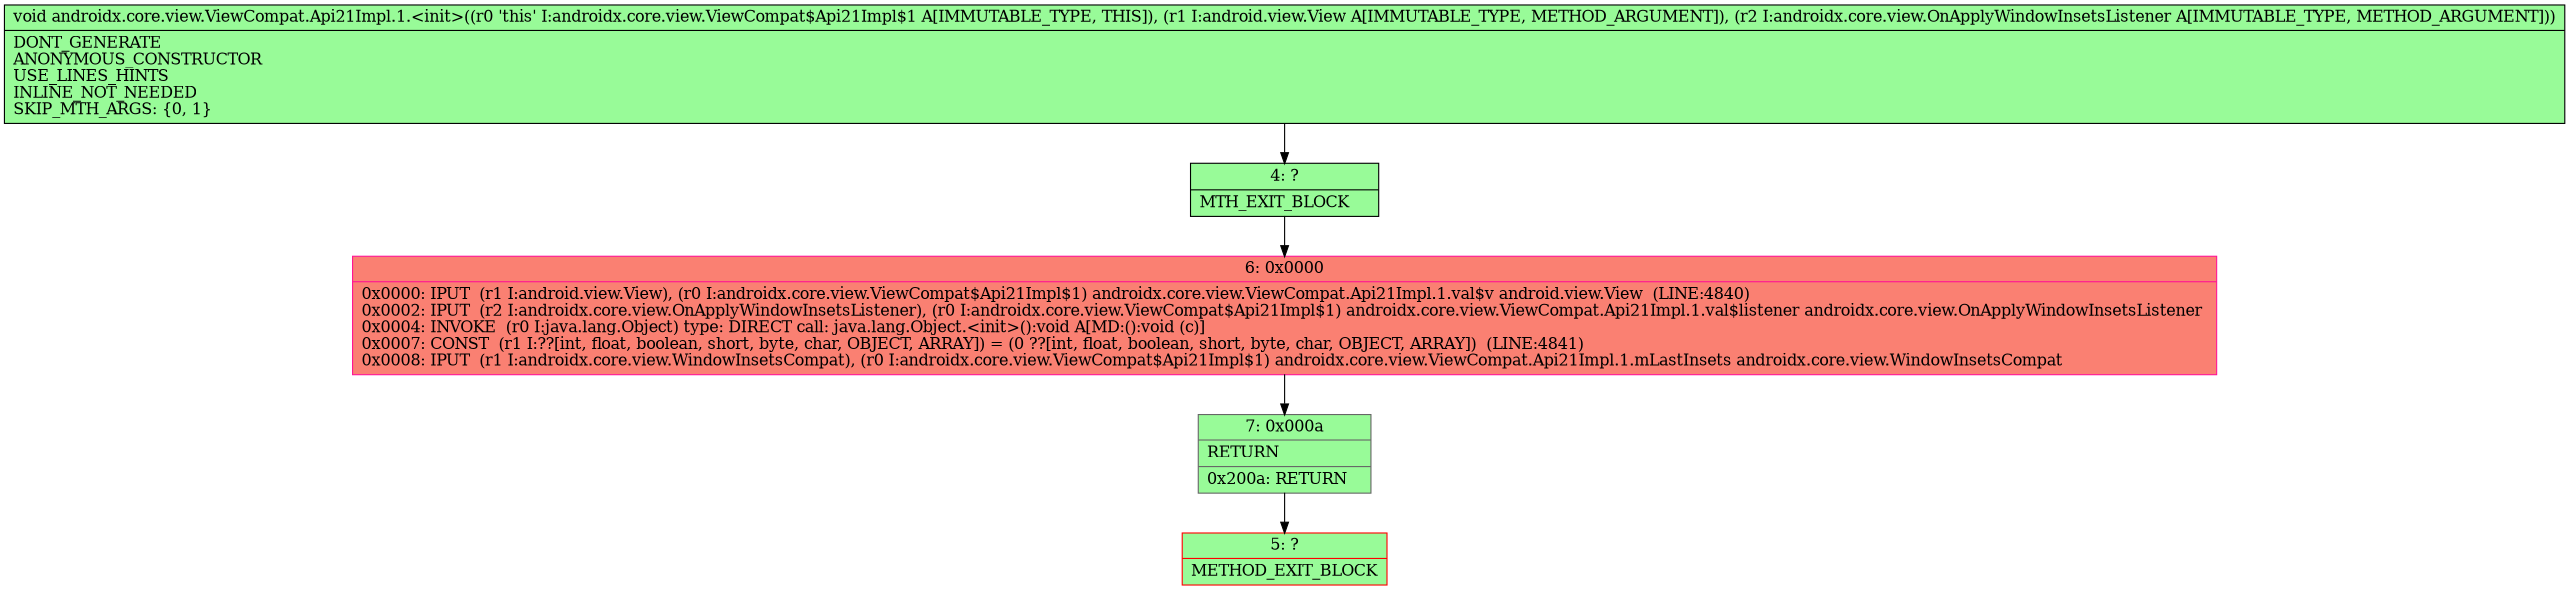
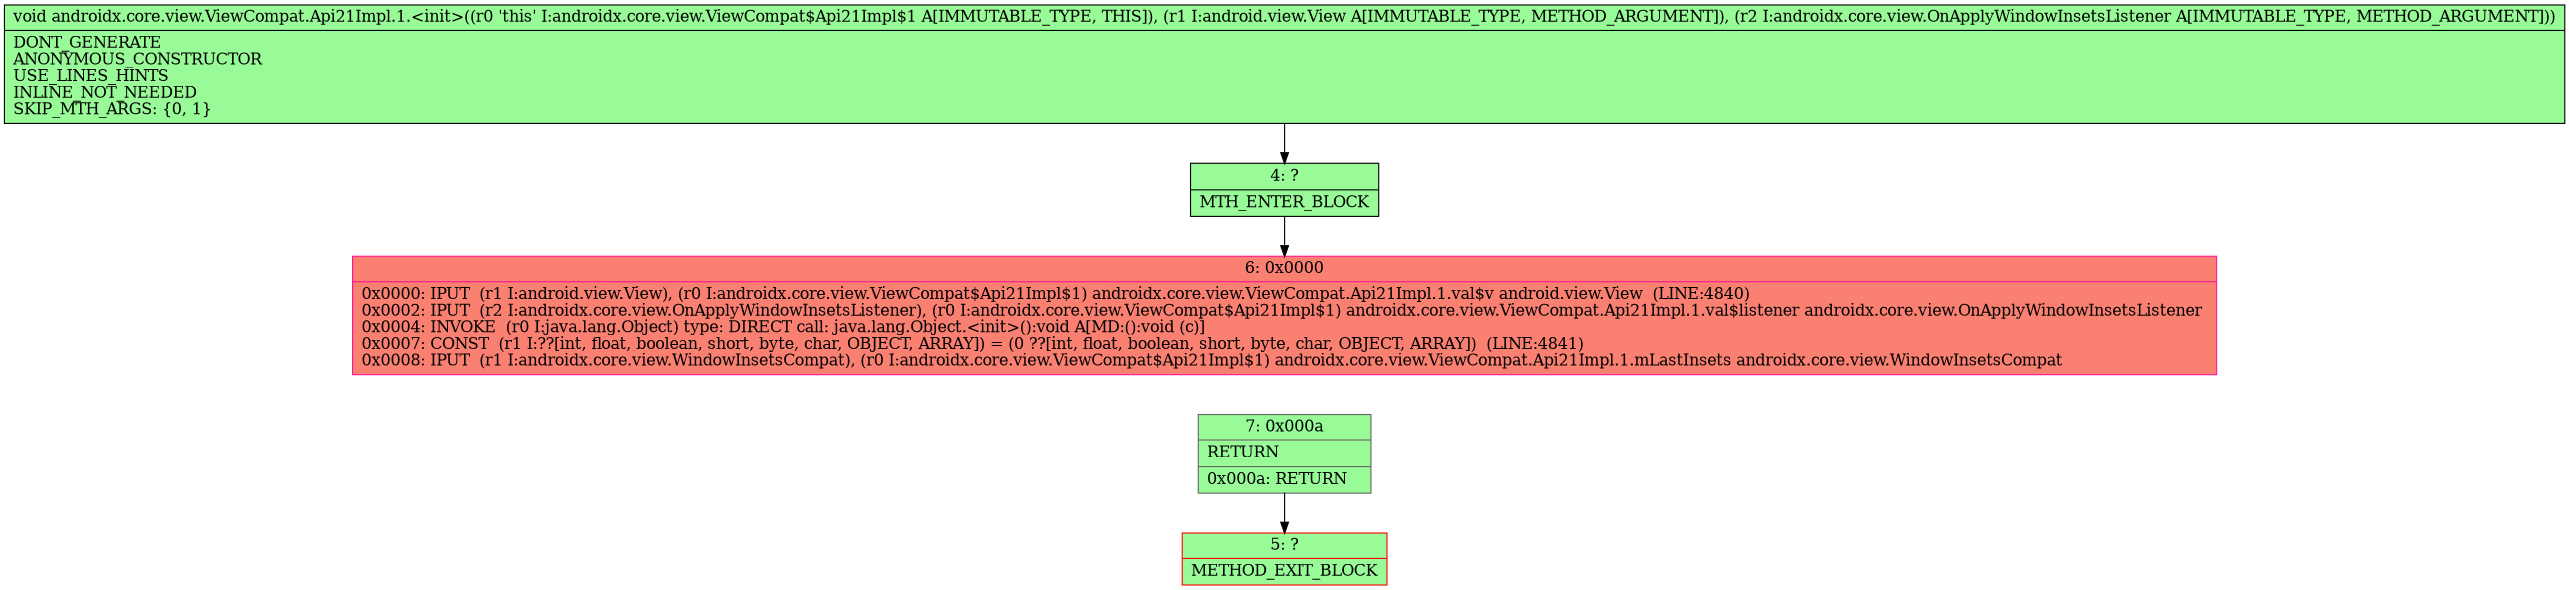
node "4: ?": text "MTH_EXIT_BLOCK" -> "MTH_ENTER_BLOCK"
edge "6: 0x0000" -> "7: 0x000a": removed
node "7: 0x000a": text "0x200a: RETURN" -> "0x000a: RETURN"
